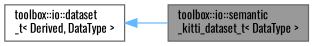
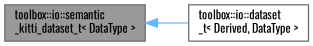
edge "toolbox::io::semantic _kitti_dataset_t< DataType >" -> "toolbox::io::dataset _t< Derived, DataType >": reversed
